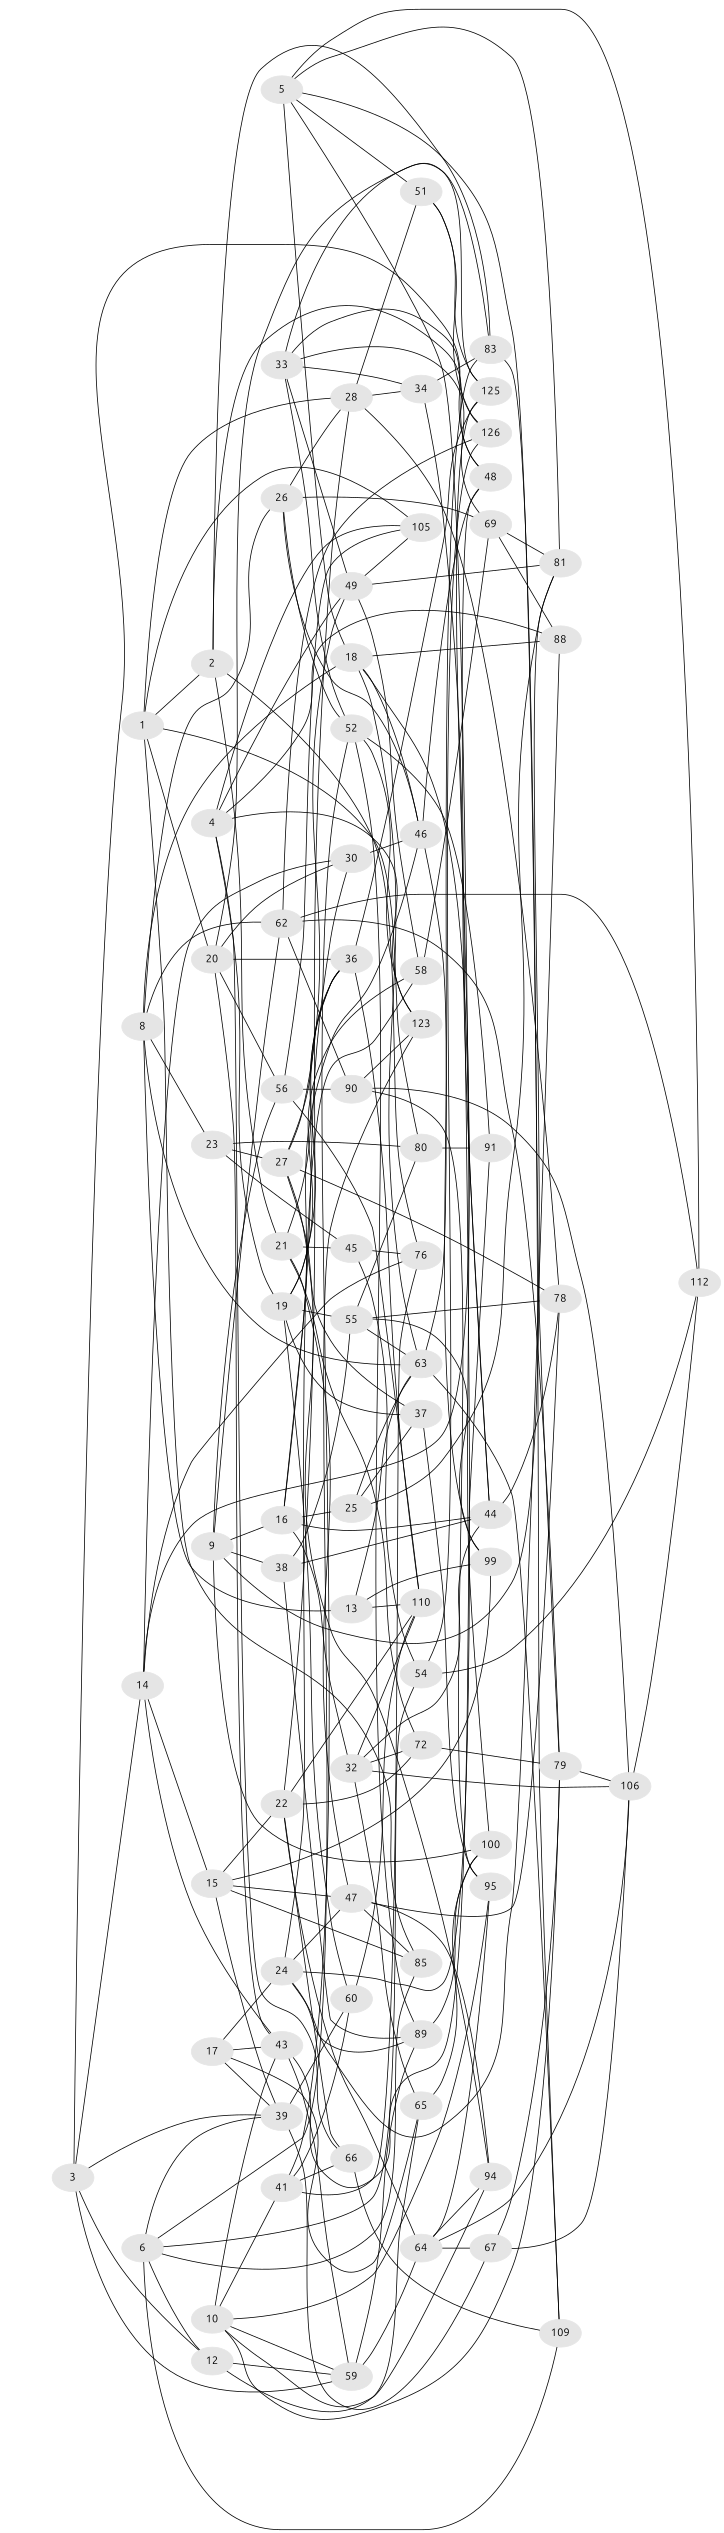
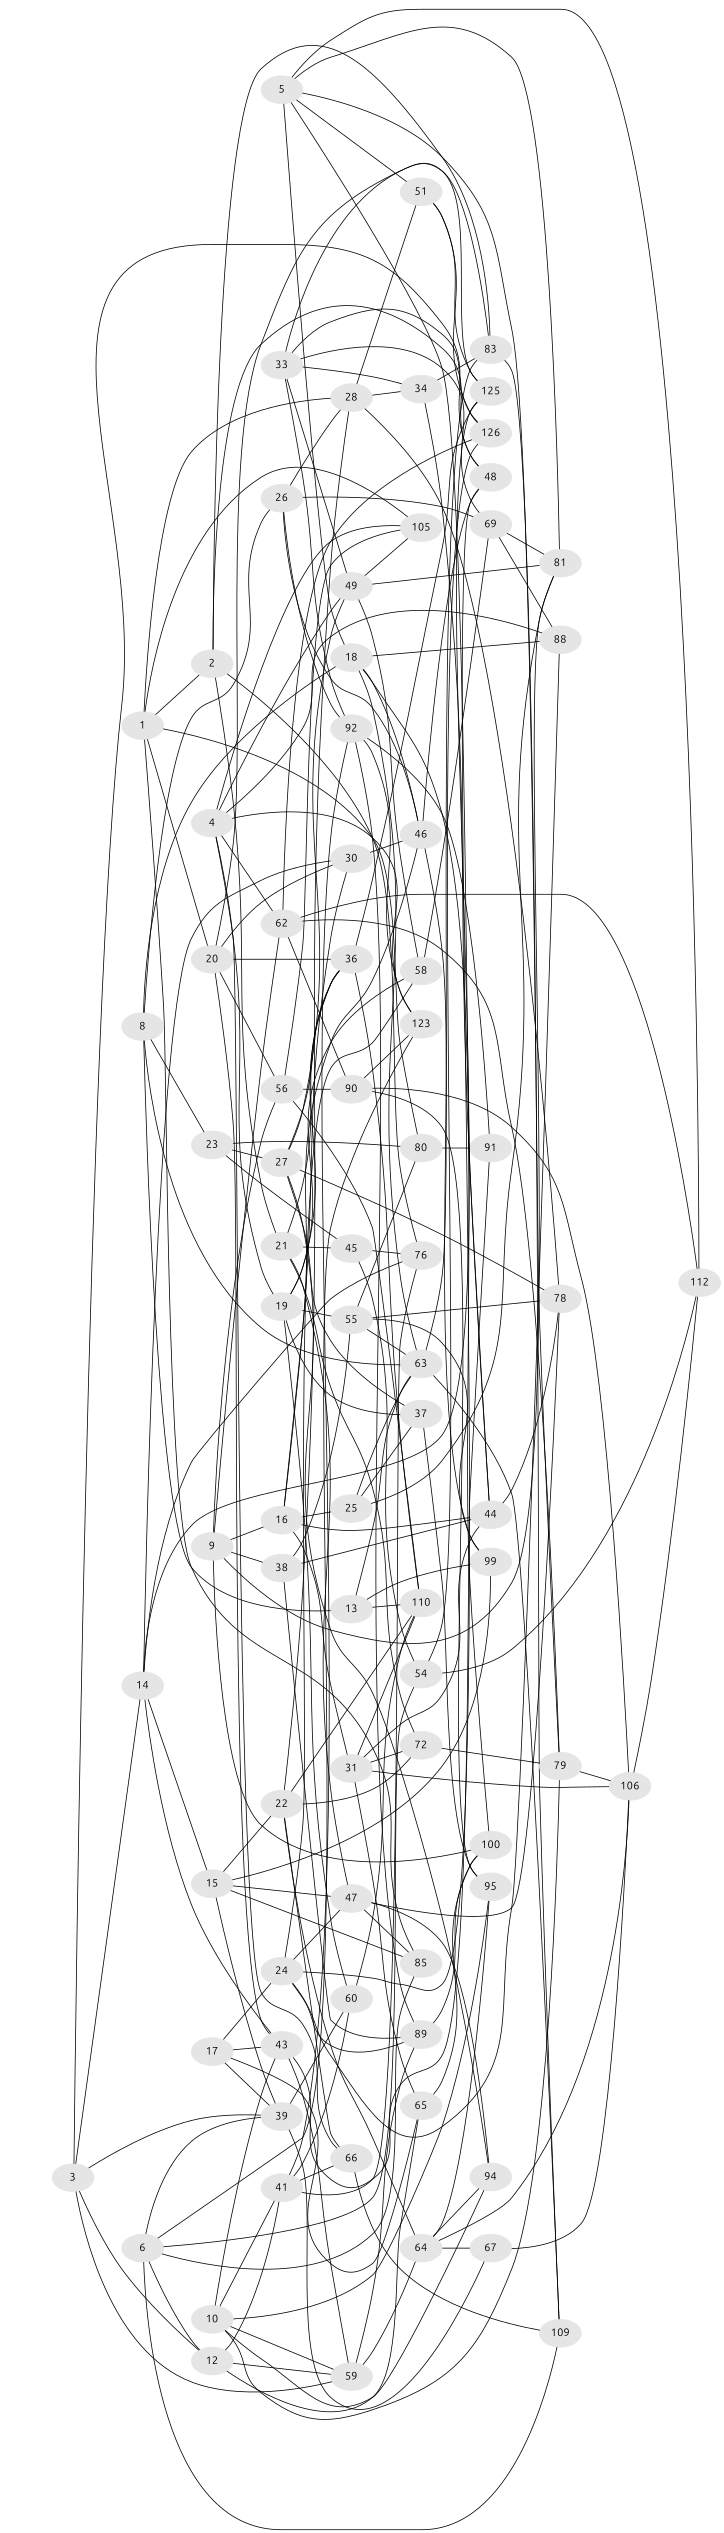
node "52": label "52" -> "92"
edge "62" -- "8": now "62" -- "4"
node "32": label "32" -> "31"
edge "79" -- "67": removed
edge "41" -- "12": added
